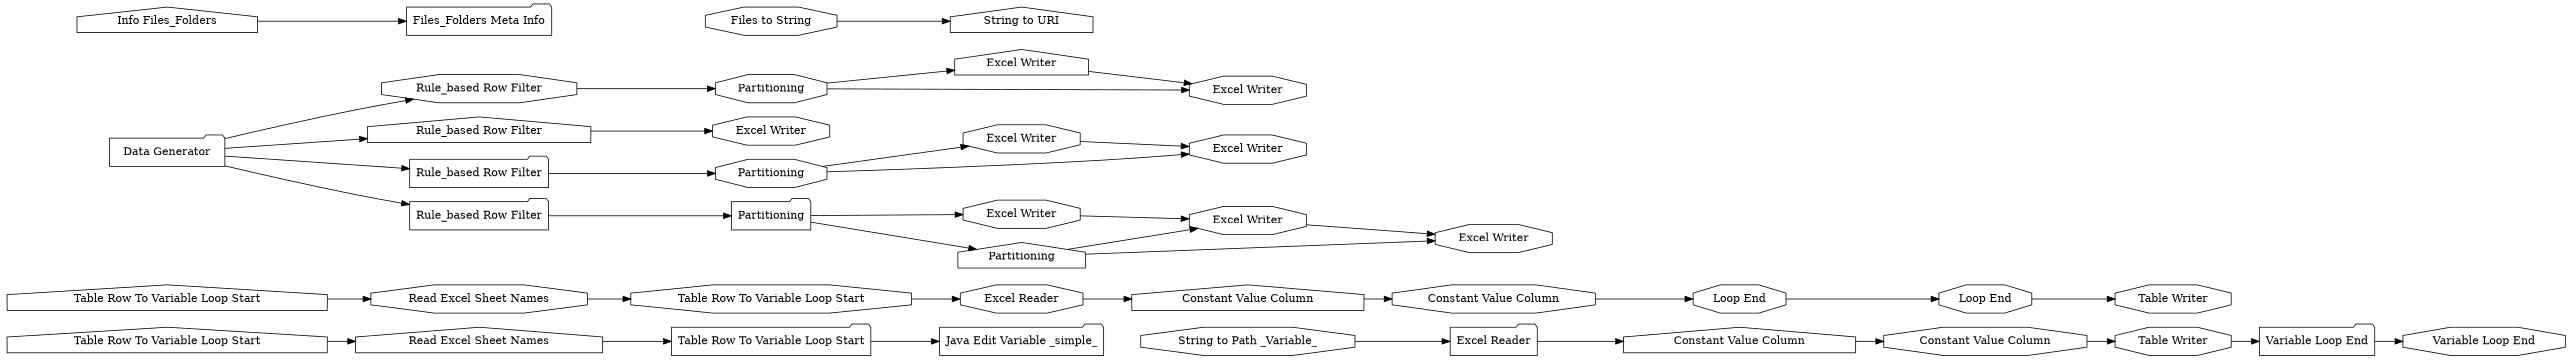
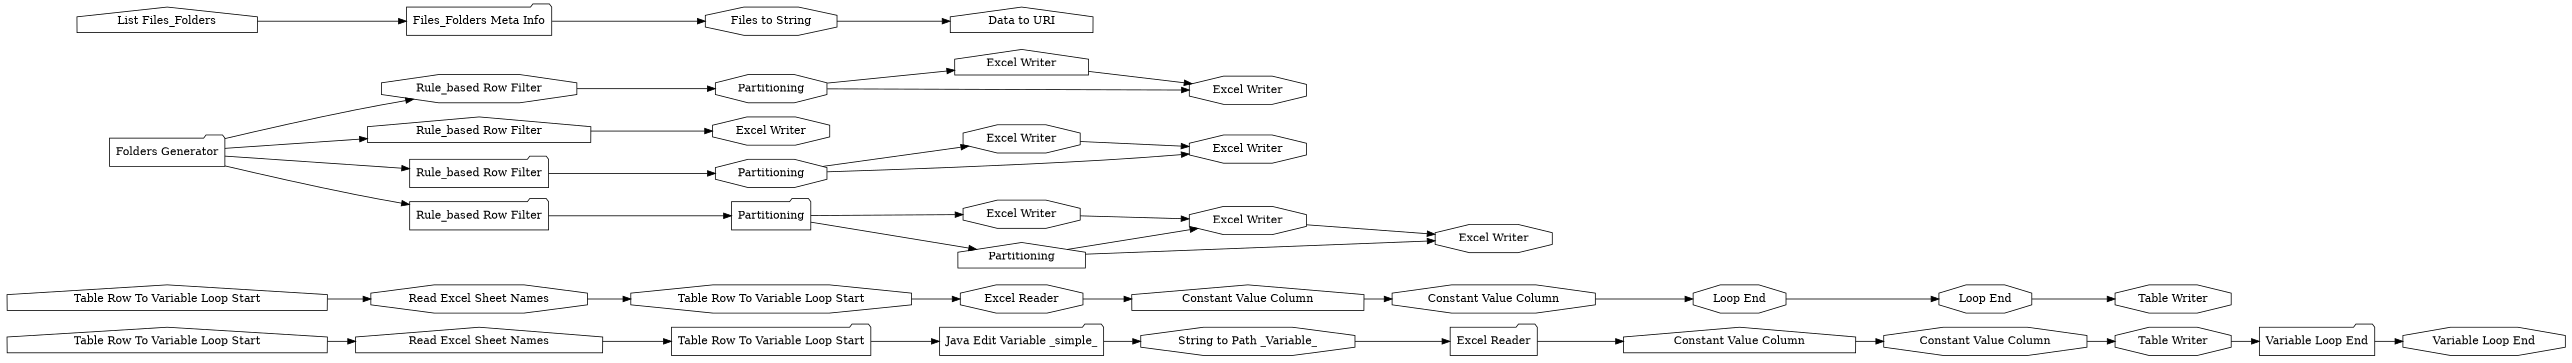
node "Info Files_Folders": label "Info Files_Folders" -> "List Files_Folders"
edge "Files_Folders Meta Info" -> "Files to String": added
node "String to URI": label "String to URI" -> "Data to URI"
node "Data Generator": label "Data Generator" -> "Folders Generator"
edge "Java Edit Variable _simple_" -> "String to Path _Variable_": added
